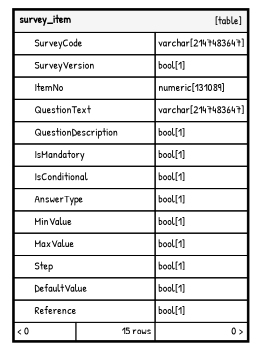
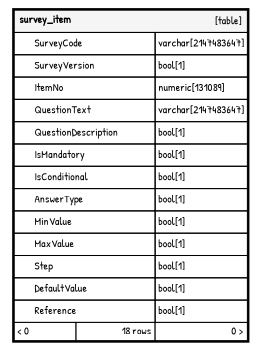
node "survey_item": text "15 rows" -> "18 rows"
